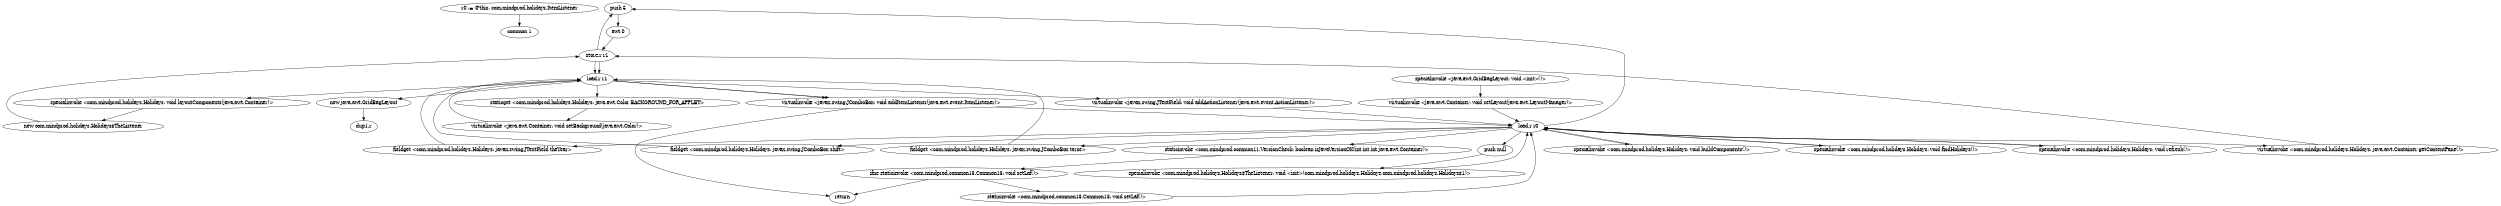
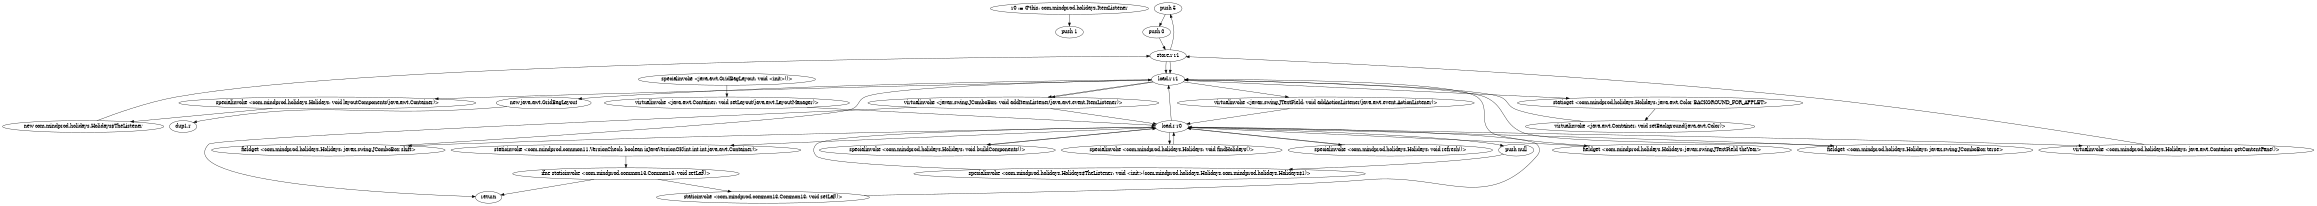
edge "load.r r0" -> "push 5": now "load.r r0" -> "load.r r1"
node "common 1": label "common 1" -> "push 1"
node "awt 0": label "awt 0" -> "push 0"
